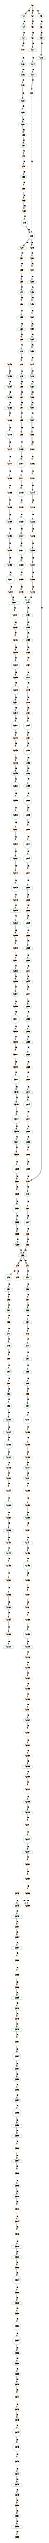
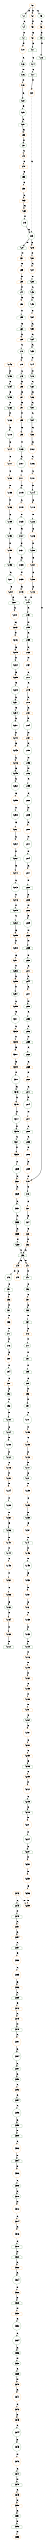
edge "S168" -> "S172": style dashed -> bold
